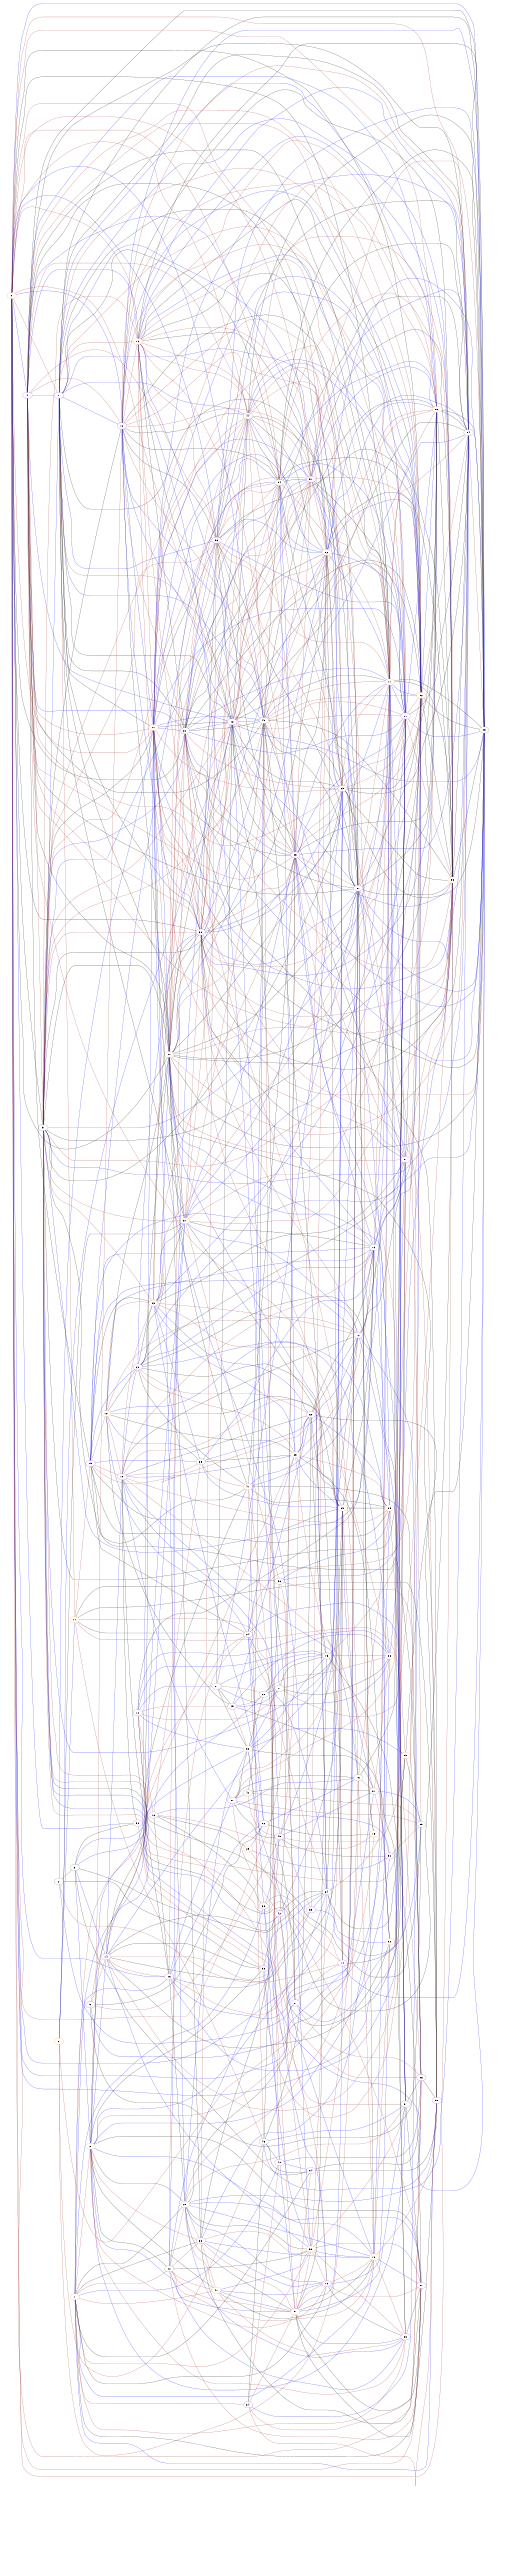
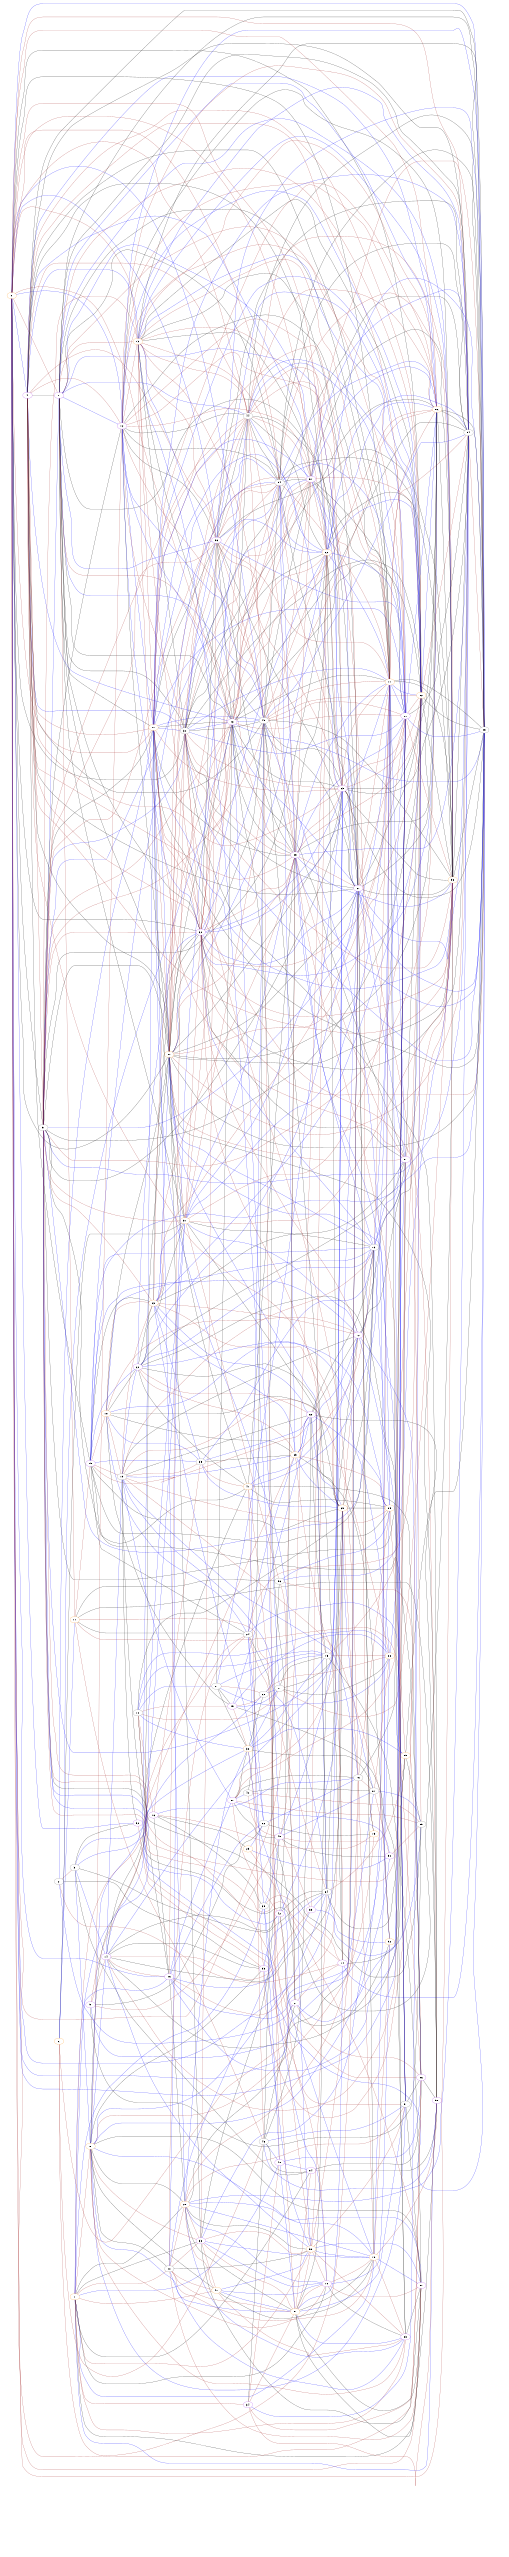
edge "44" -> "86": added
edge "30" -> "55": color blue -> brown
edge "46" -> "61": added
